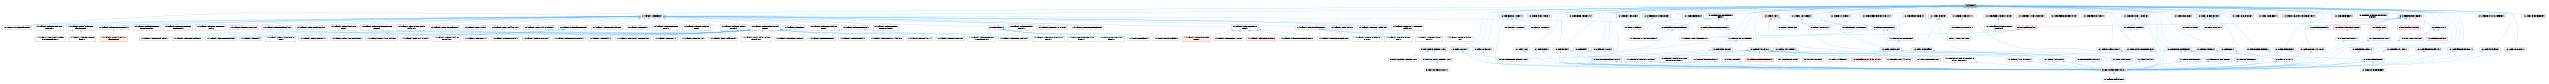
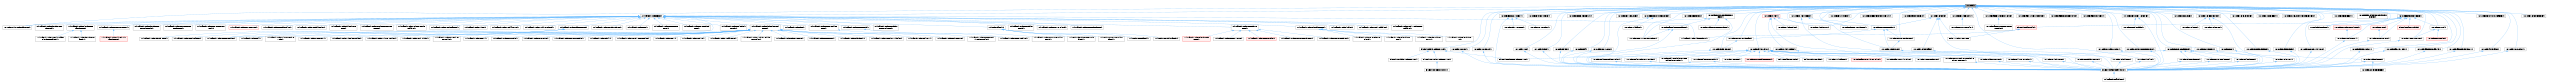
node "K2Node_AddComponent.h": added
